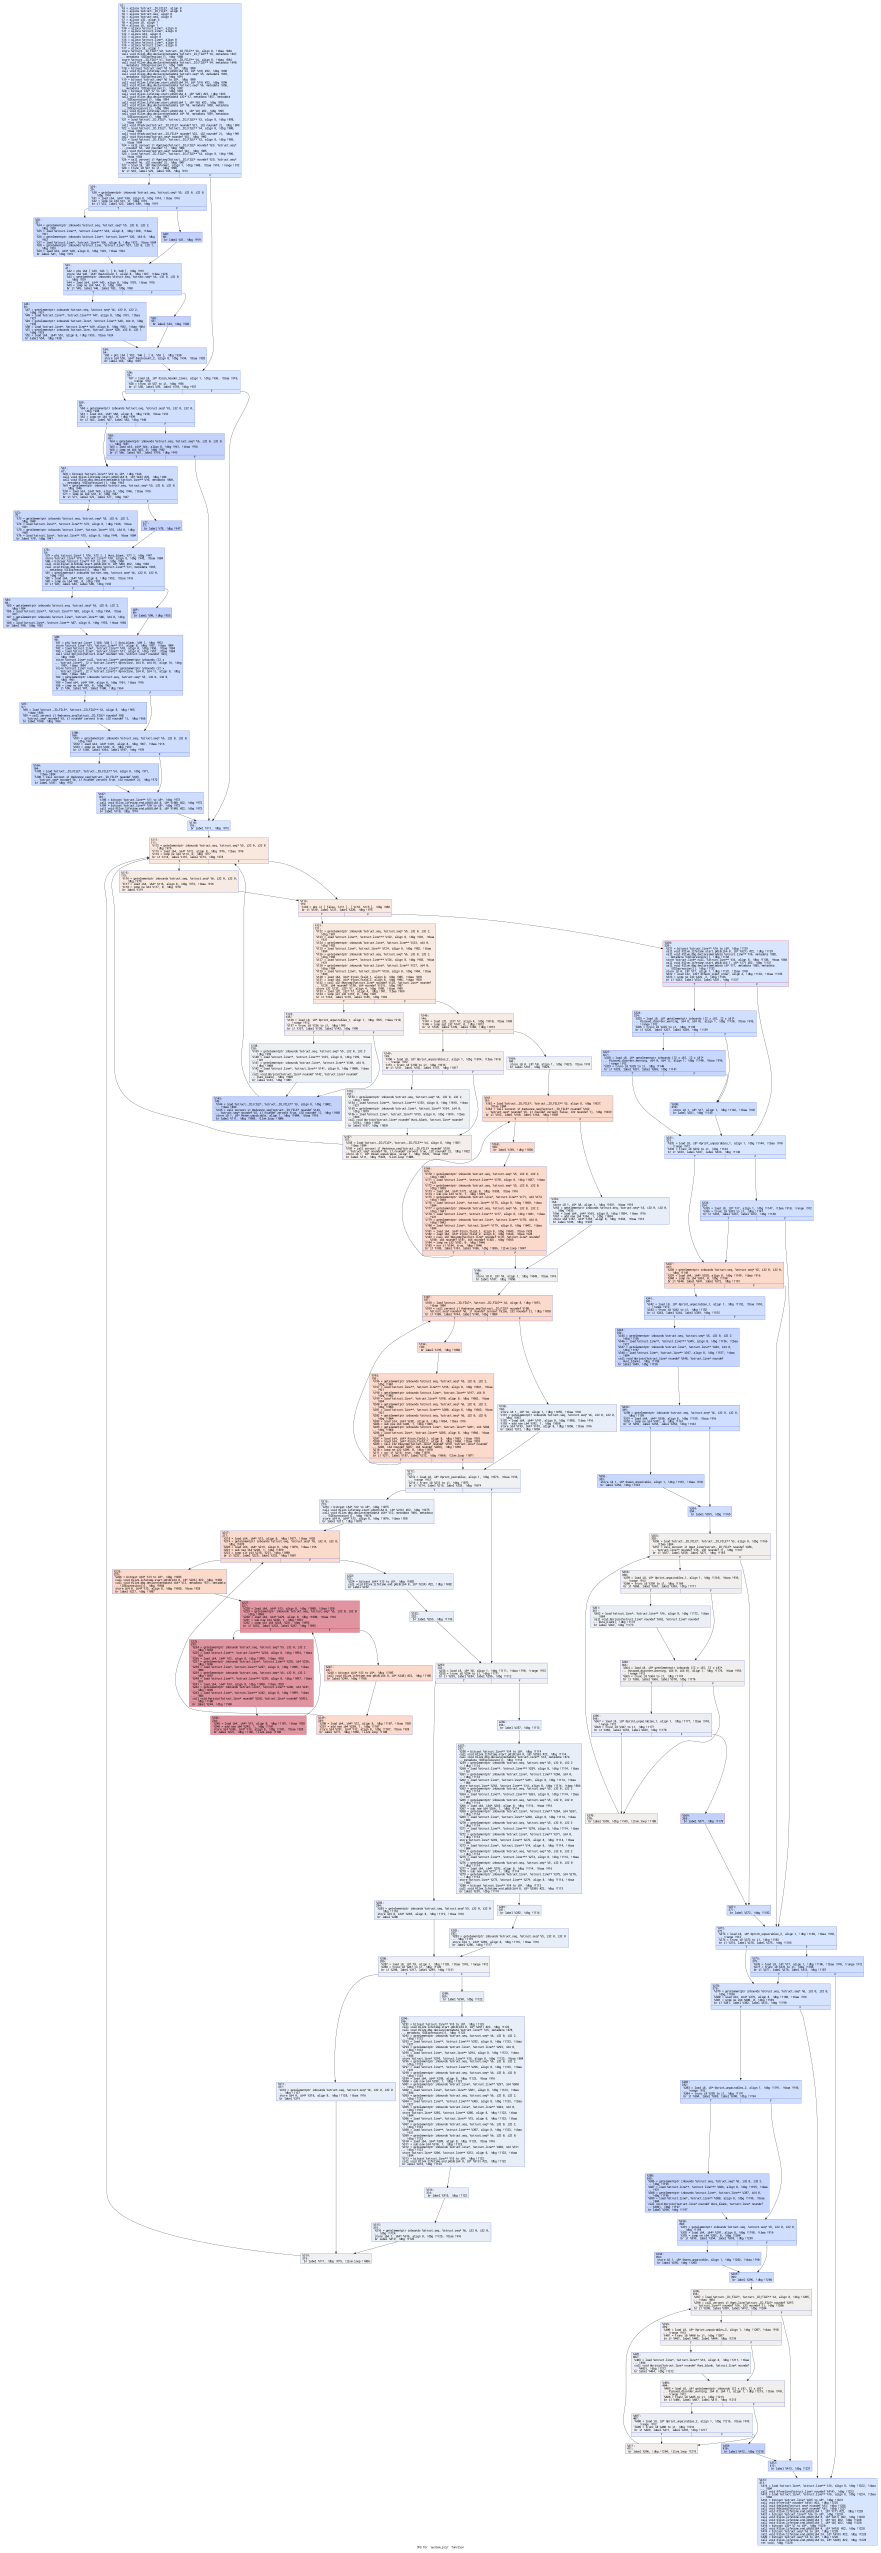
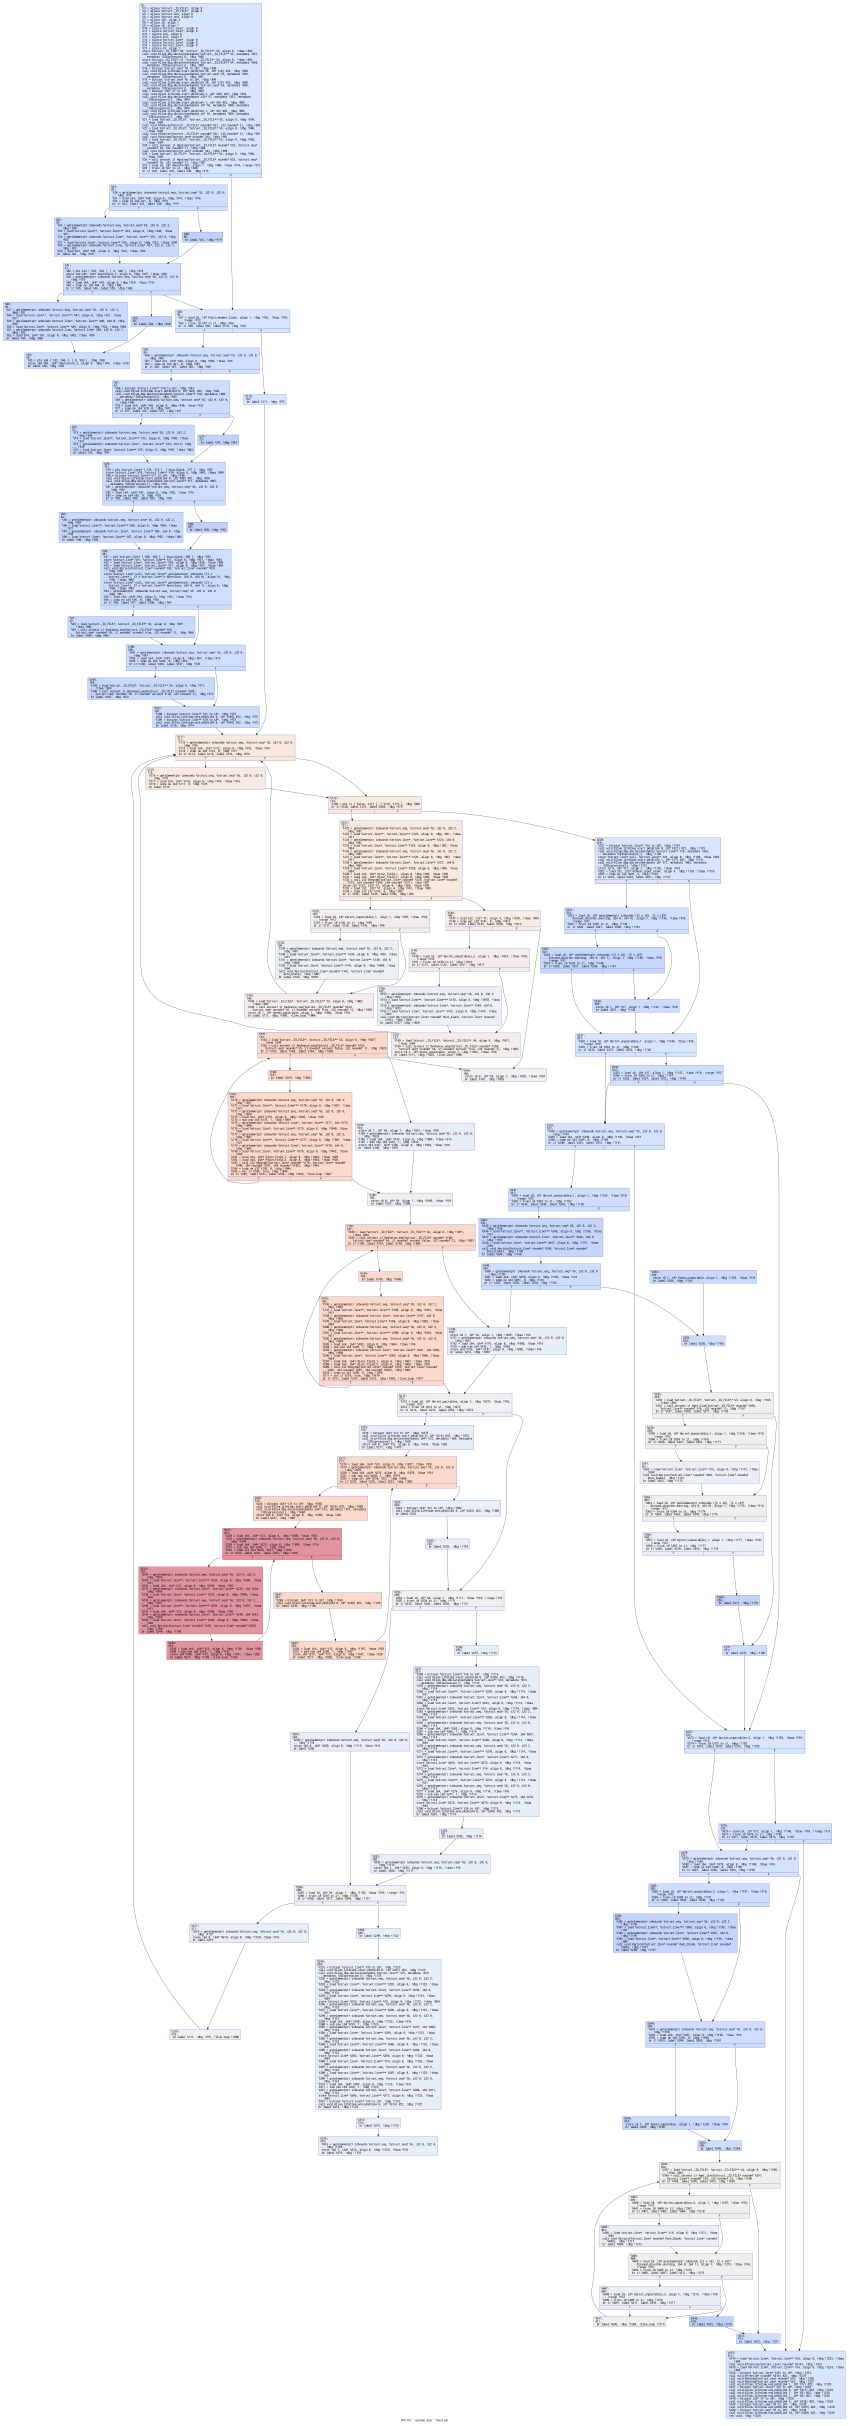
edge "%54:" -> "%56:": now "%41:" -> "%56:"
node "%63:": removed
edge "%107:" -> "%110:": now "%107:" -> "%111:"
edge "%160:" -> "%161:": reversed
node "%143:": fillcolor #779af770 -> #e3d9d370
node "%337:": fillcolor #f7a88970 -> #a1c0ff70
edge "%349:" -> "%353:": now "%349:" -> "%190:"
node "%370:": removed
edge "%315:" -> "%319:": removed
